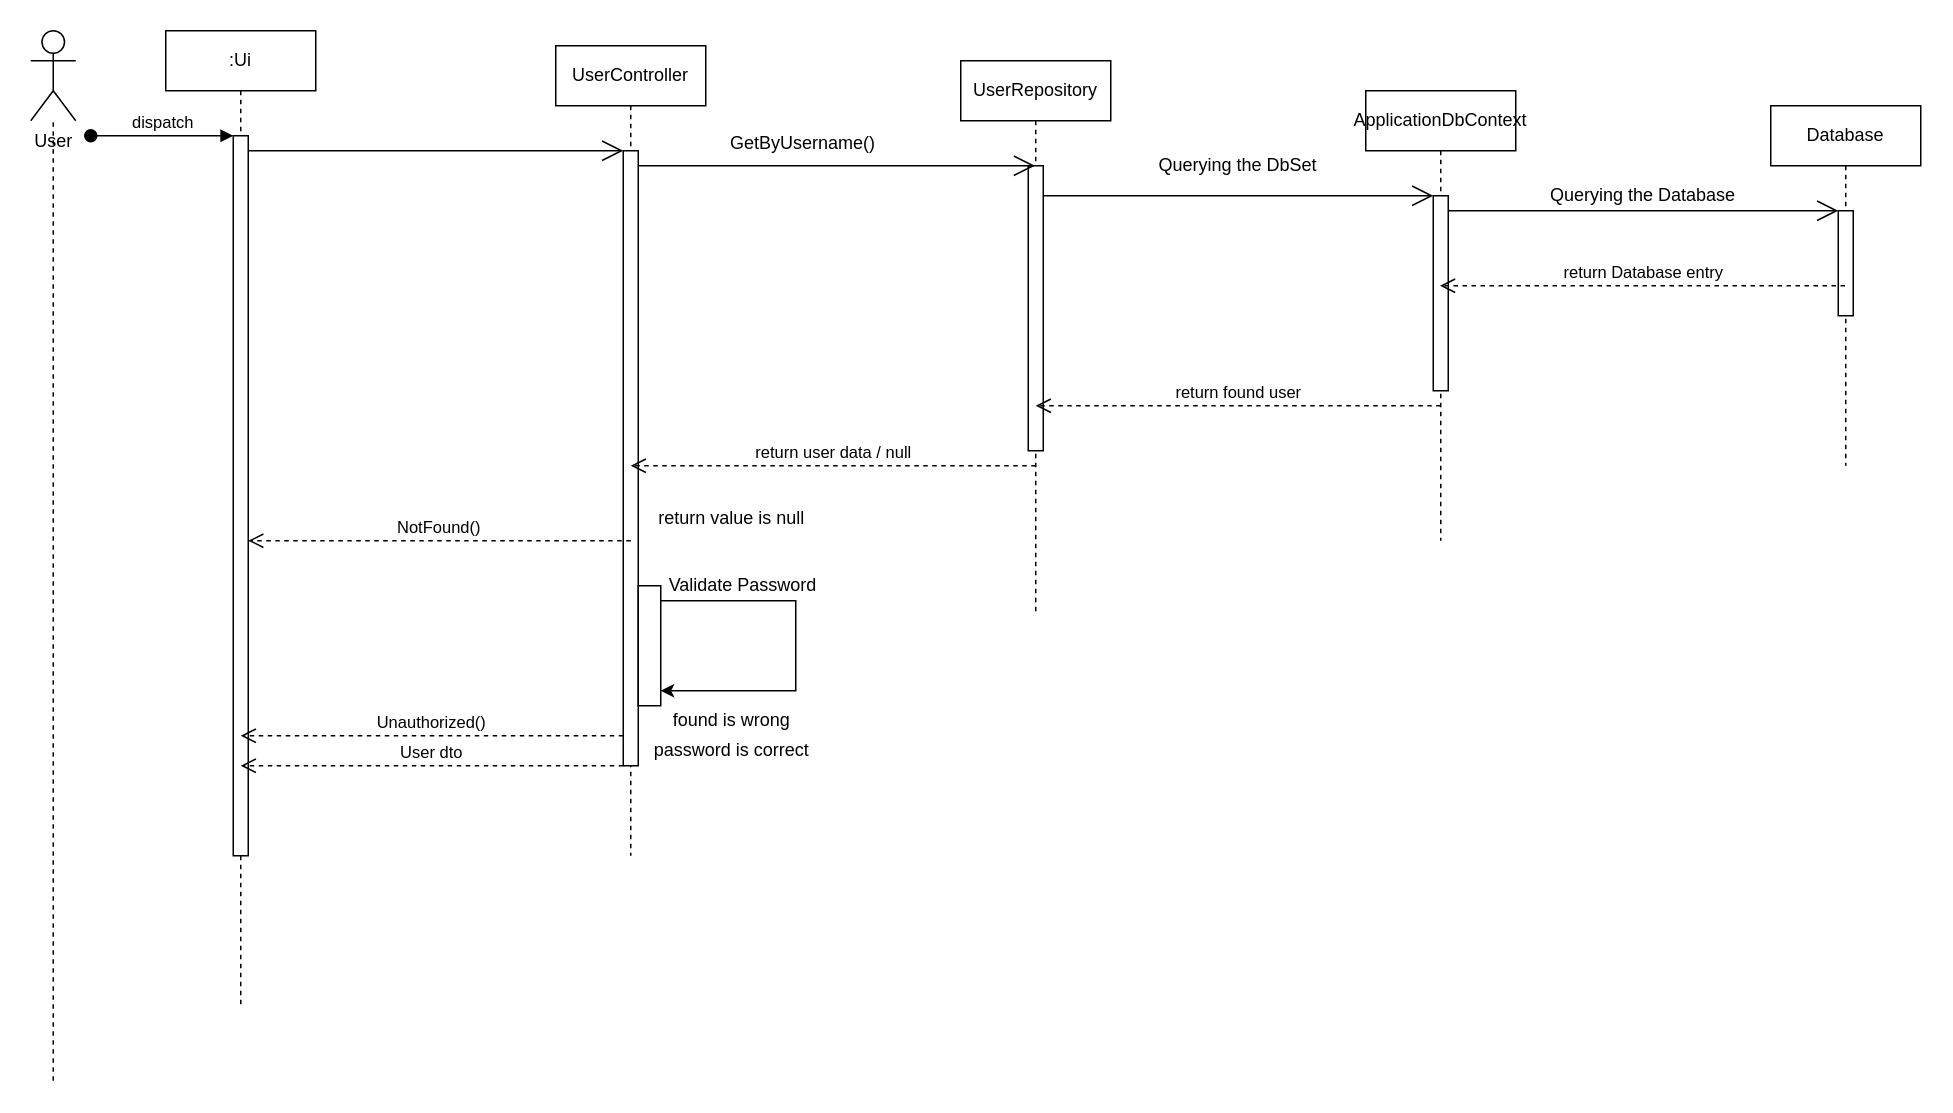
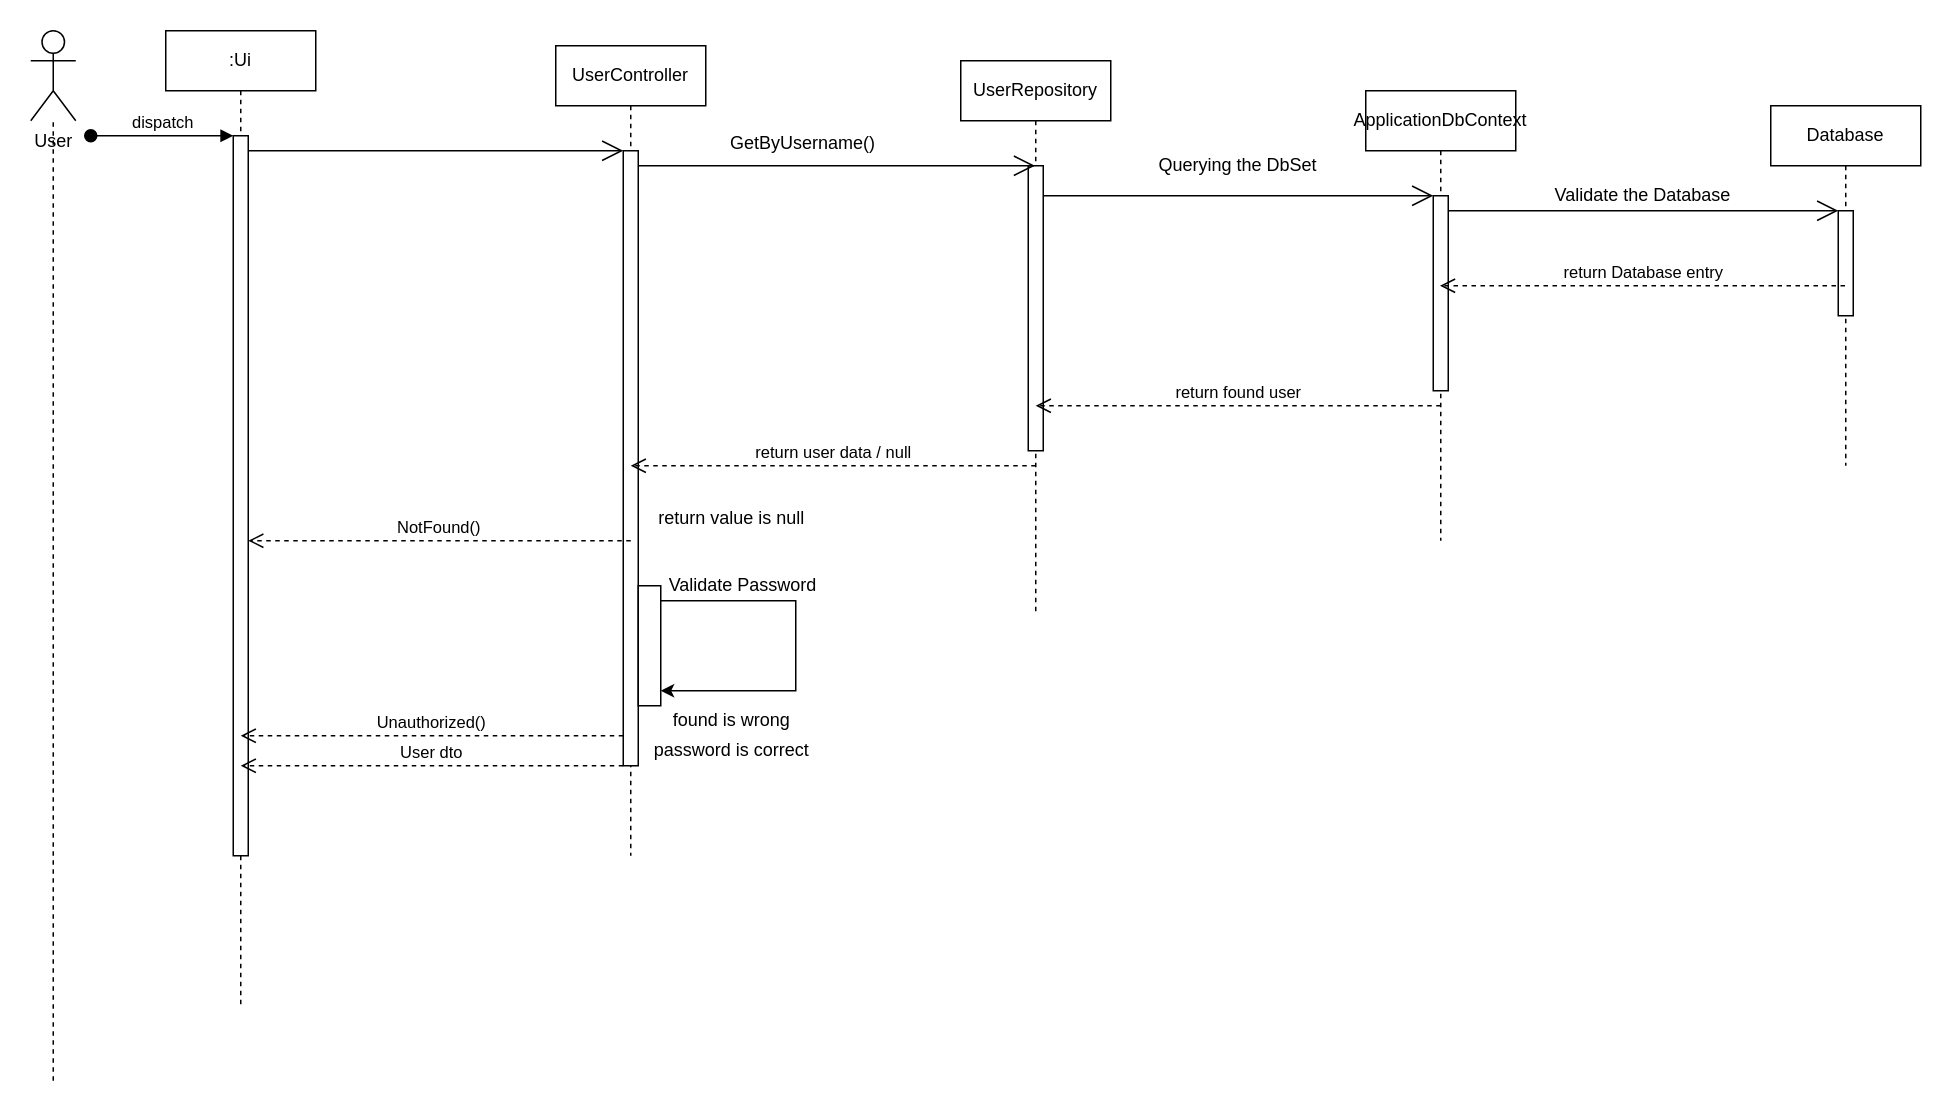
node "Querying the Database": label "Querying the Database" -> "Validate the Database"
